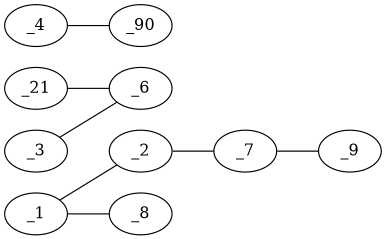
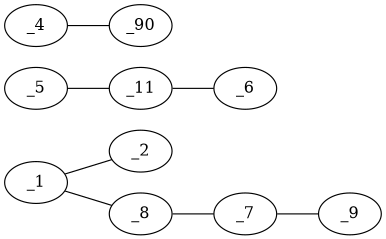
node "_5": added
node "_21": label "_21" -> "_11"
node "_3": removed
edge "_2" -- "_7": now "_8" -- "_7"
